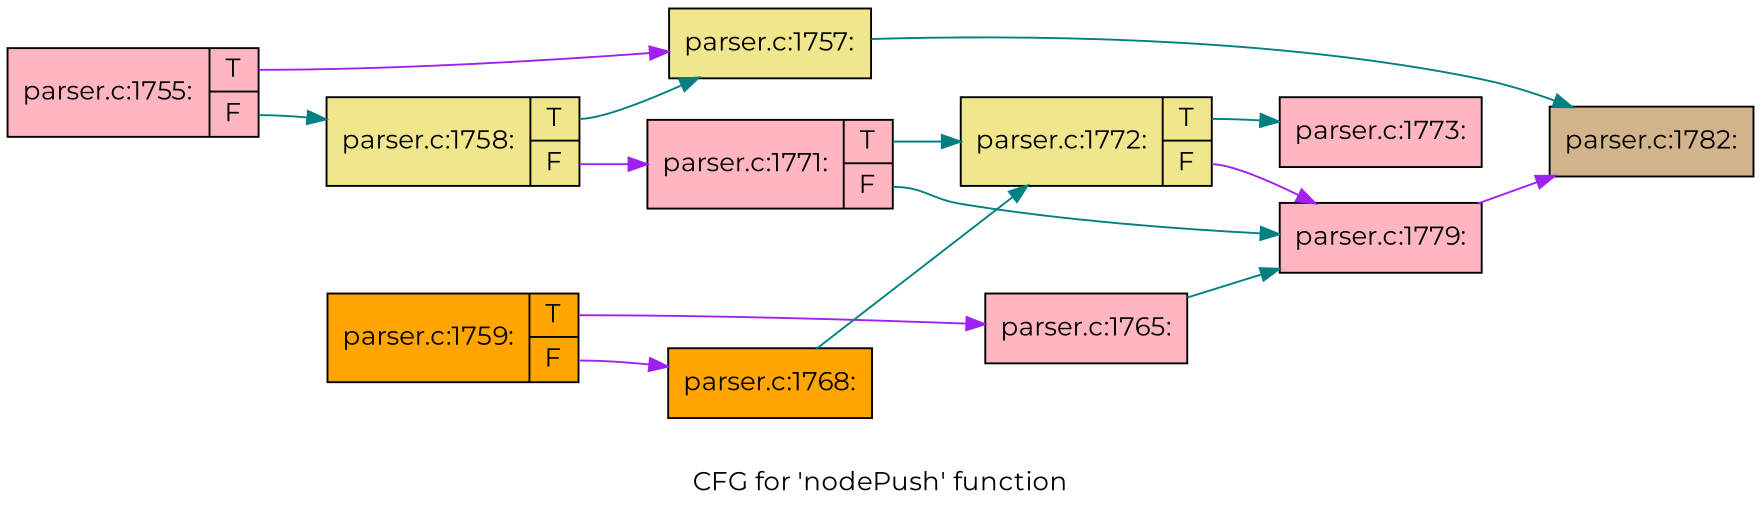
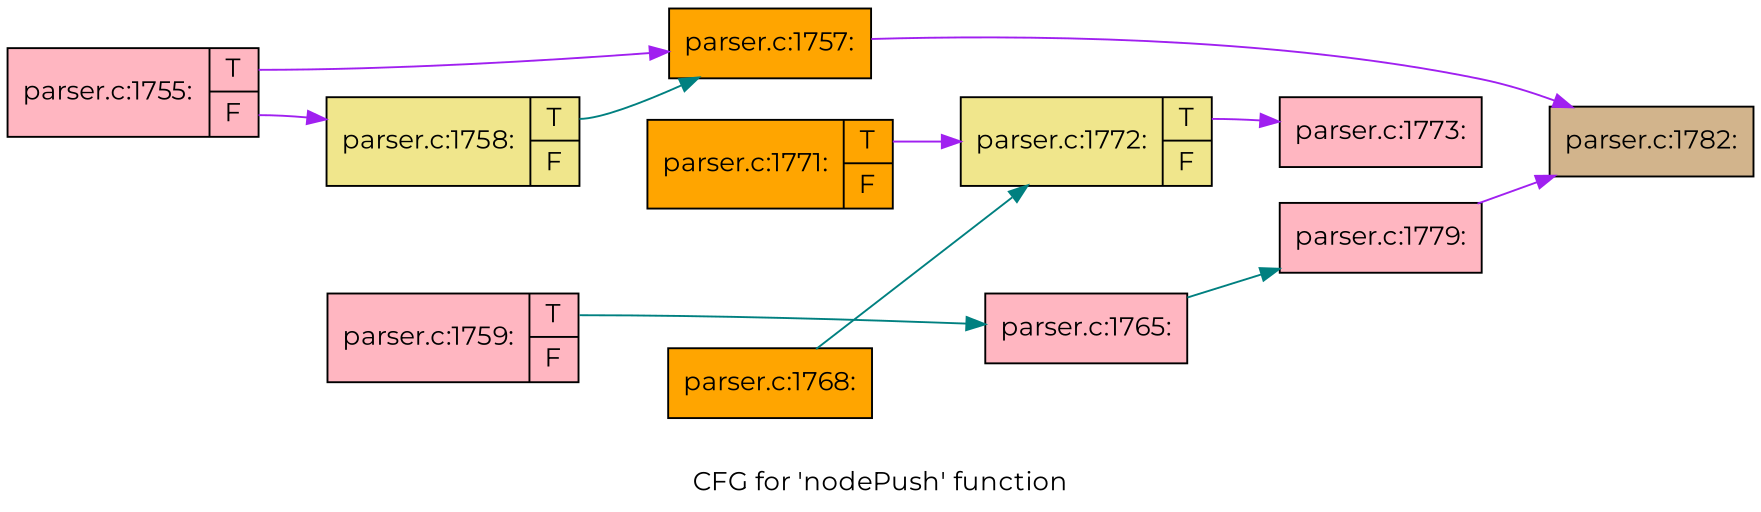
node "parser.c:1757:": fillcolor khaki -> orange
edge "parser.c:1757:" -> "parser.c:1782:": color teal -> purple
edge "parser.c:1755:" -> "parser.c:1758:": color teal -> purple
edge "parser.c:1772:" -> "parser.c:1773:": color teal -> purple
edge "parser.c:1771:" -> "parser.c:1772:": color teal -> purple
edge "parser.c:1758:" -> "parser.c:1771:": removed
node "parser.c:1771:": fillcolor lightpink -> orange
edge "parser.c:1772:" -> "parser.c:1779:": removed
edge "parser.c:1771:" -> "parser.c:1779:": removed
edge "parser.c:1759:" -> "parser.c:1765:": color purple -> teal
node "parser.c:1759:": fillcolor orange -> lightpink
edge "parser.c:1759:" -> "parser.c:1768:": removed
